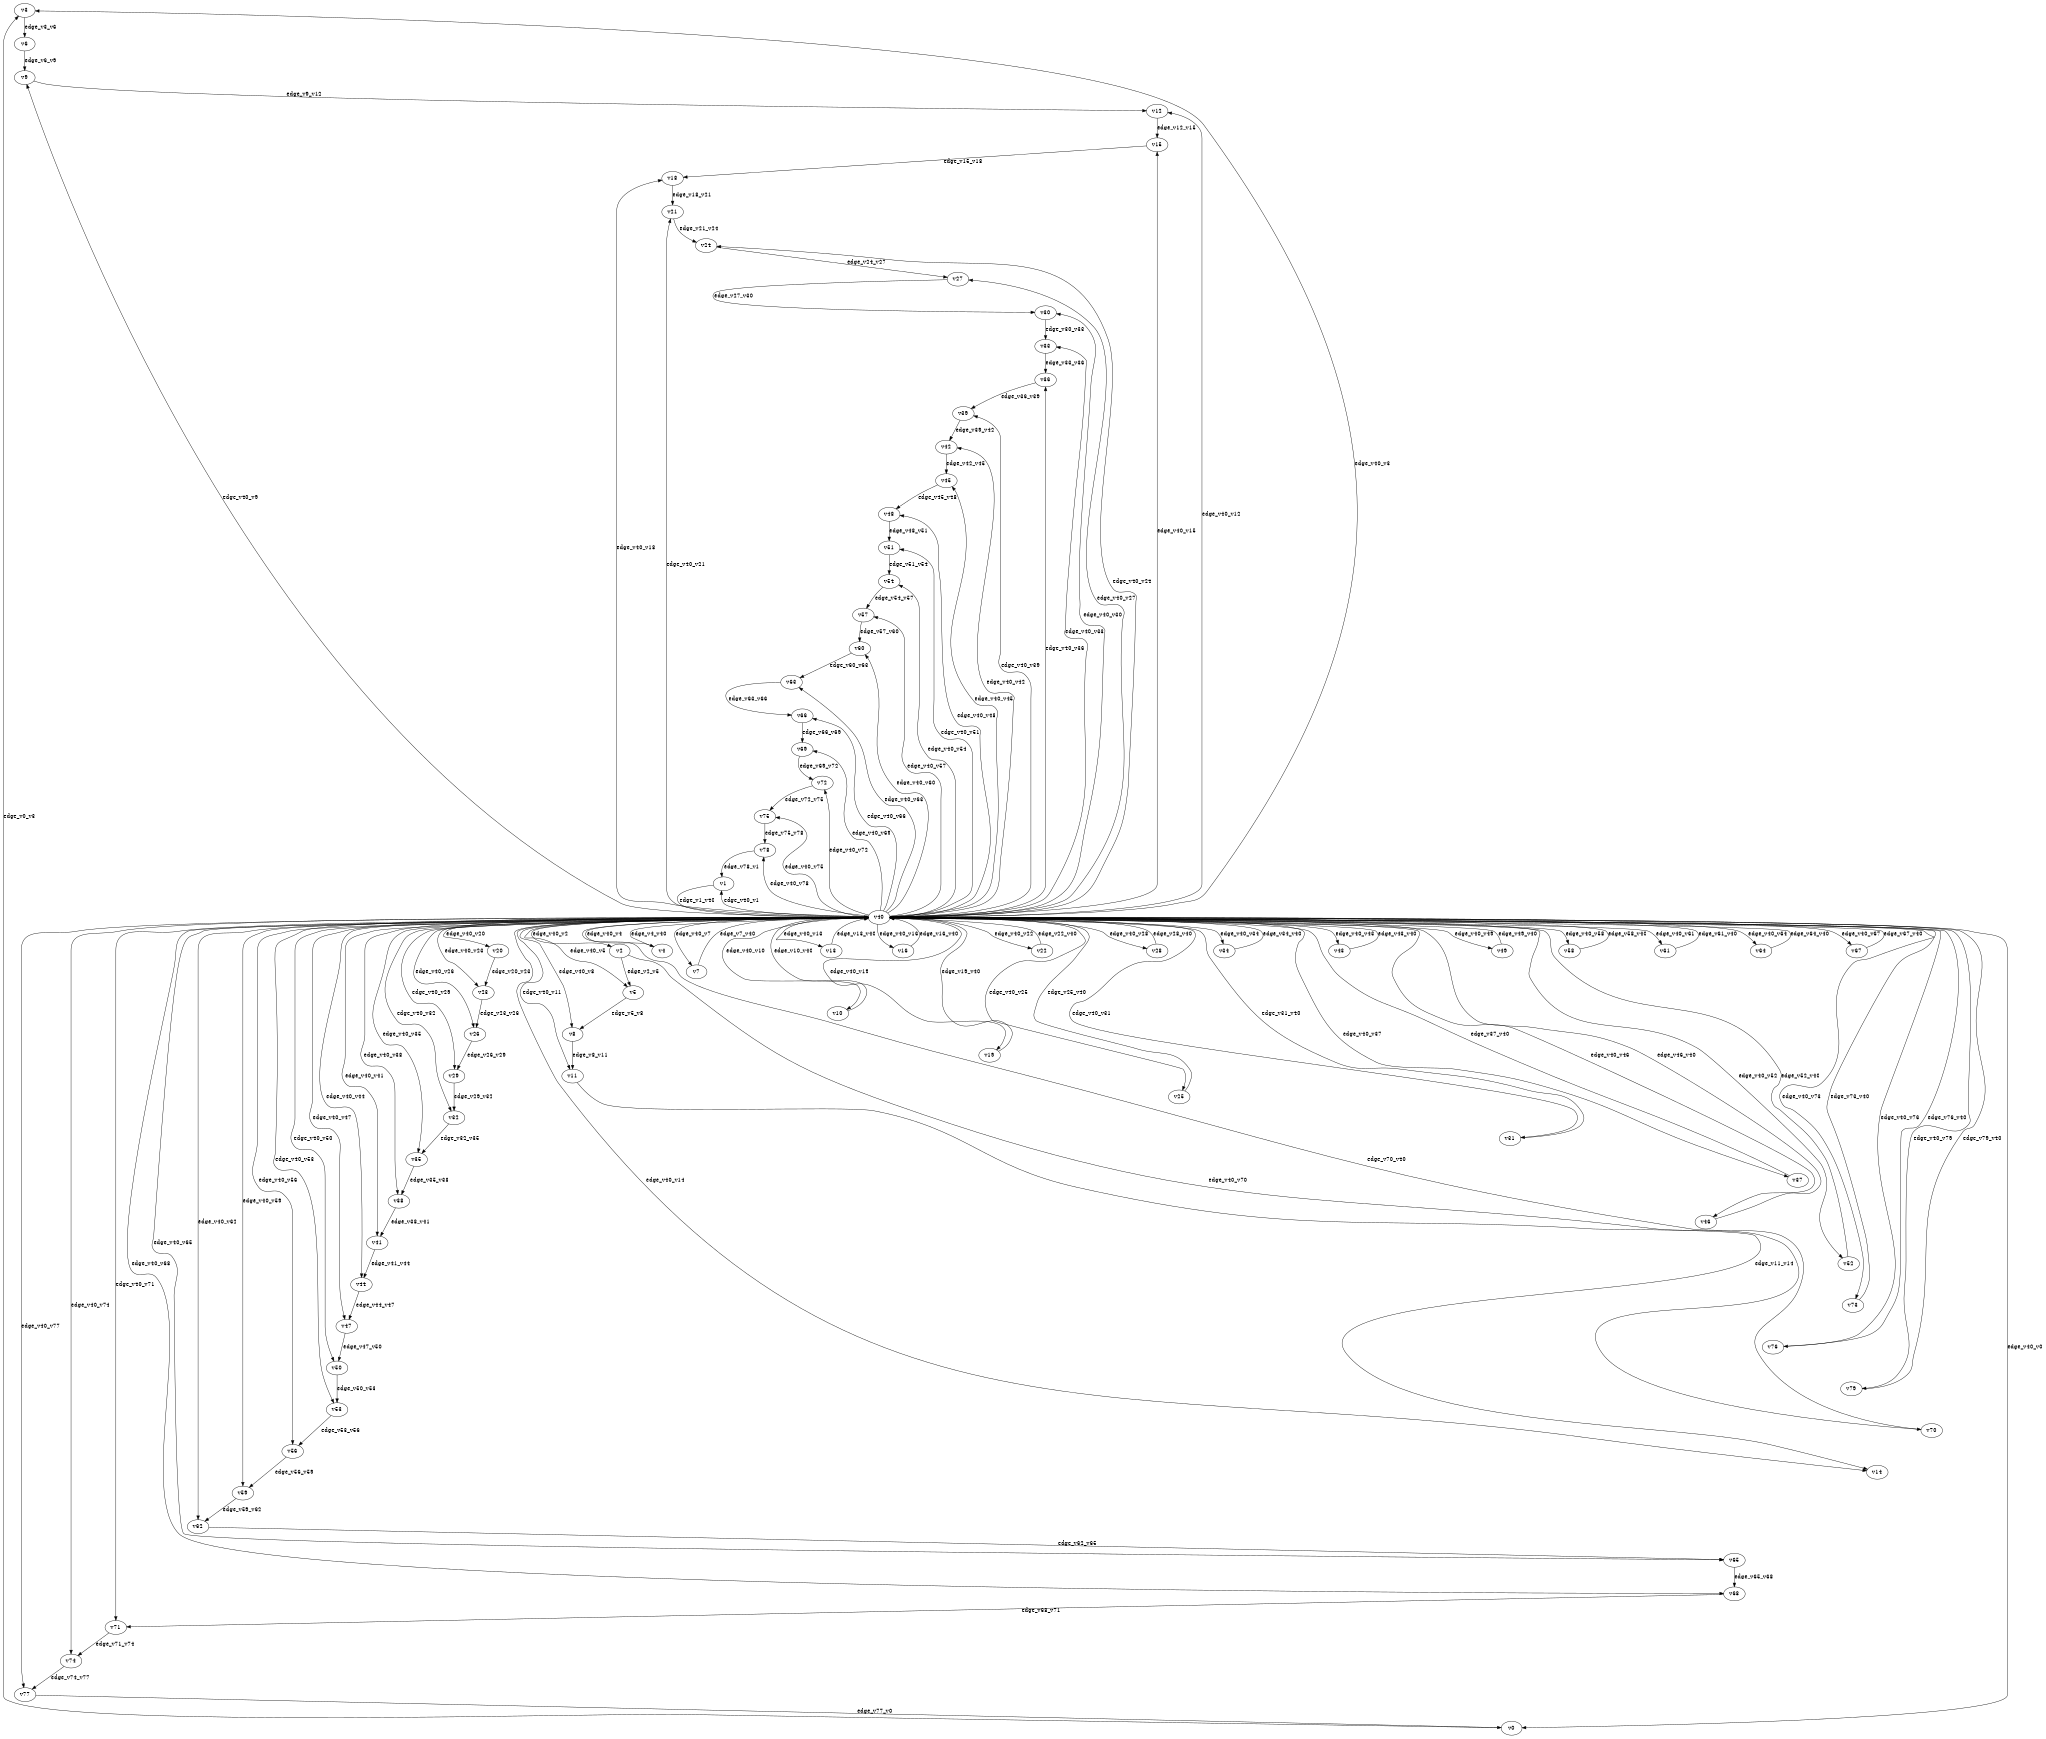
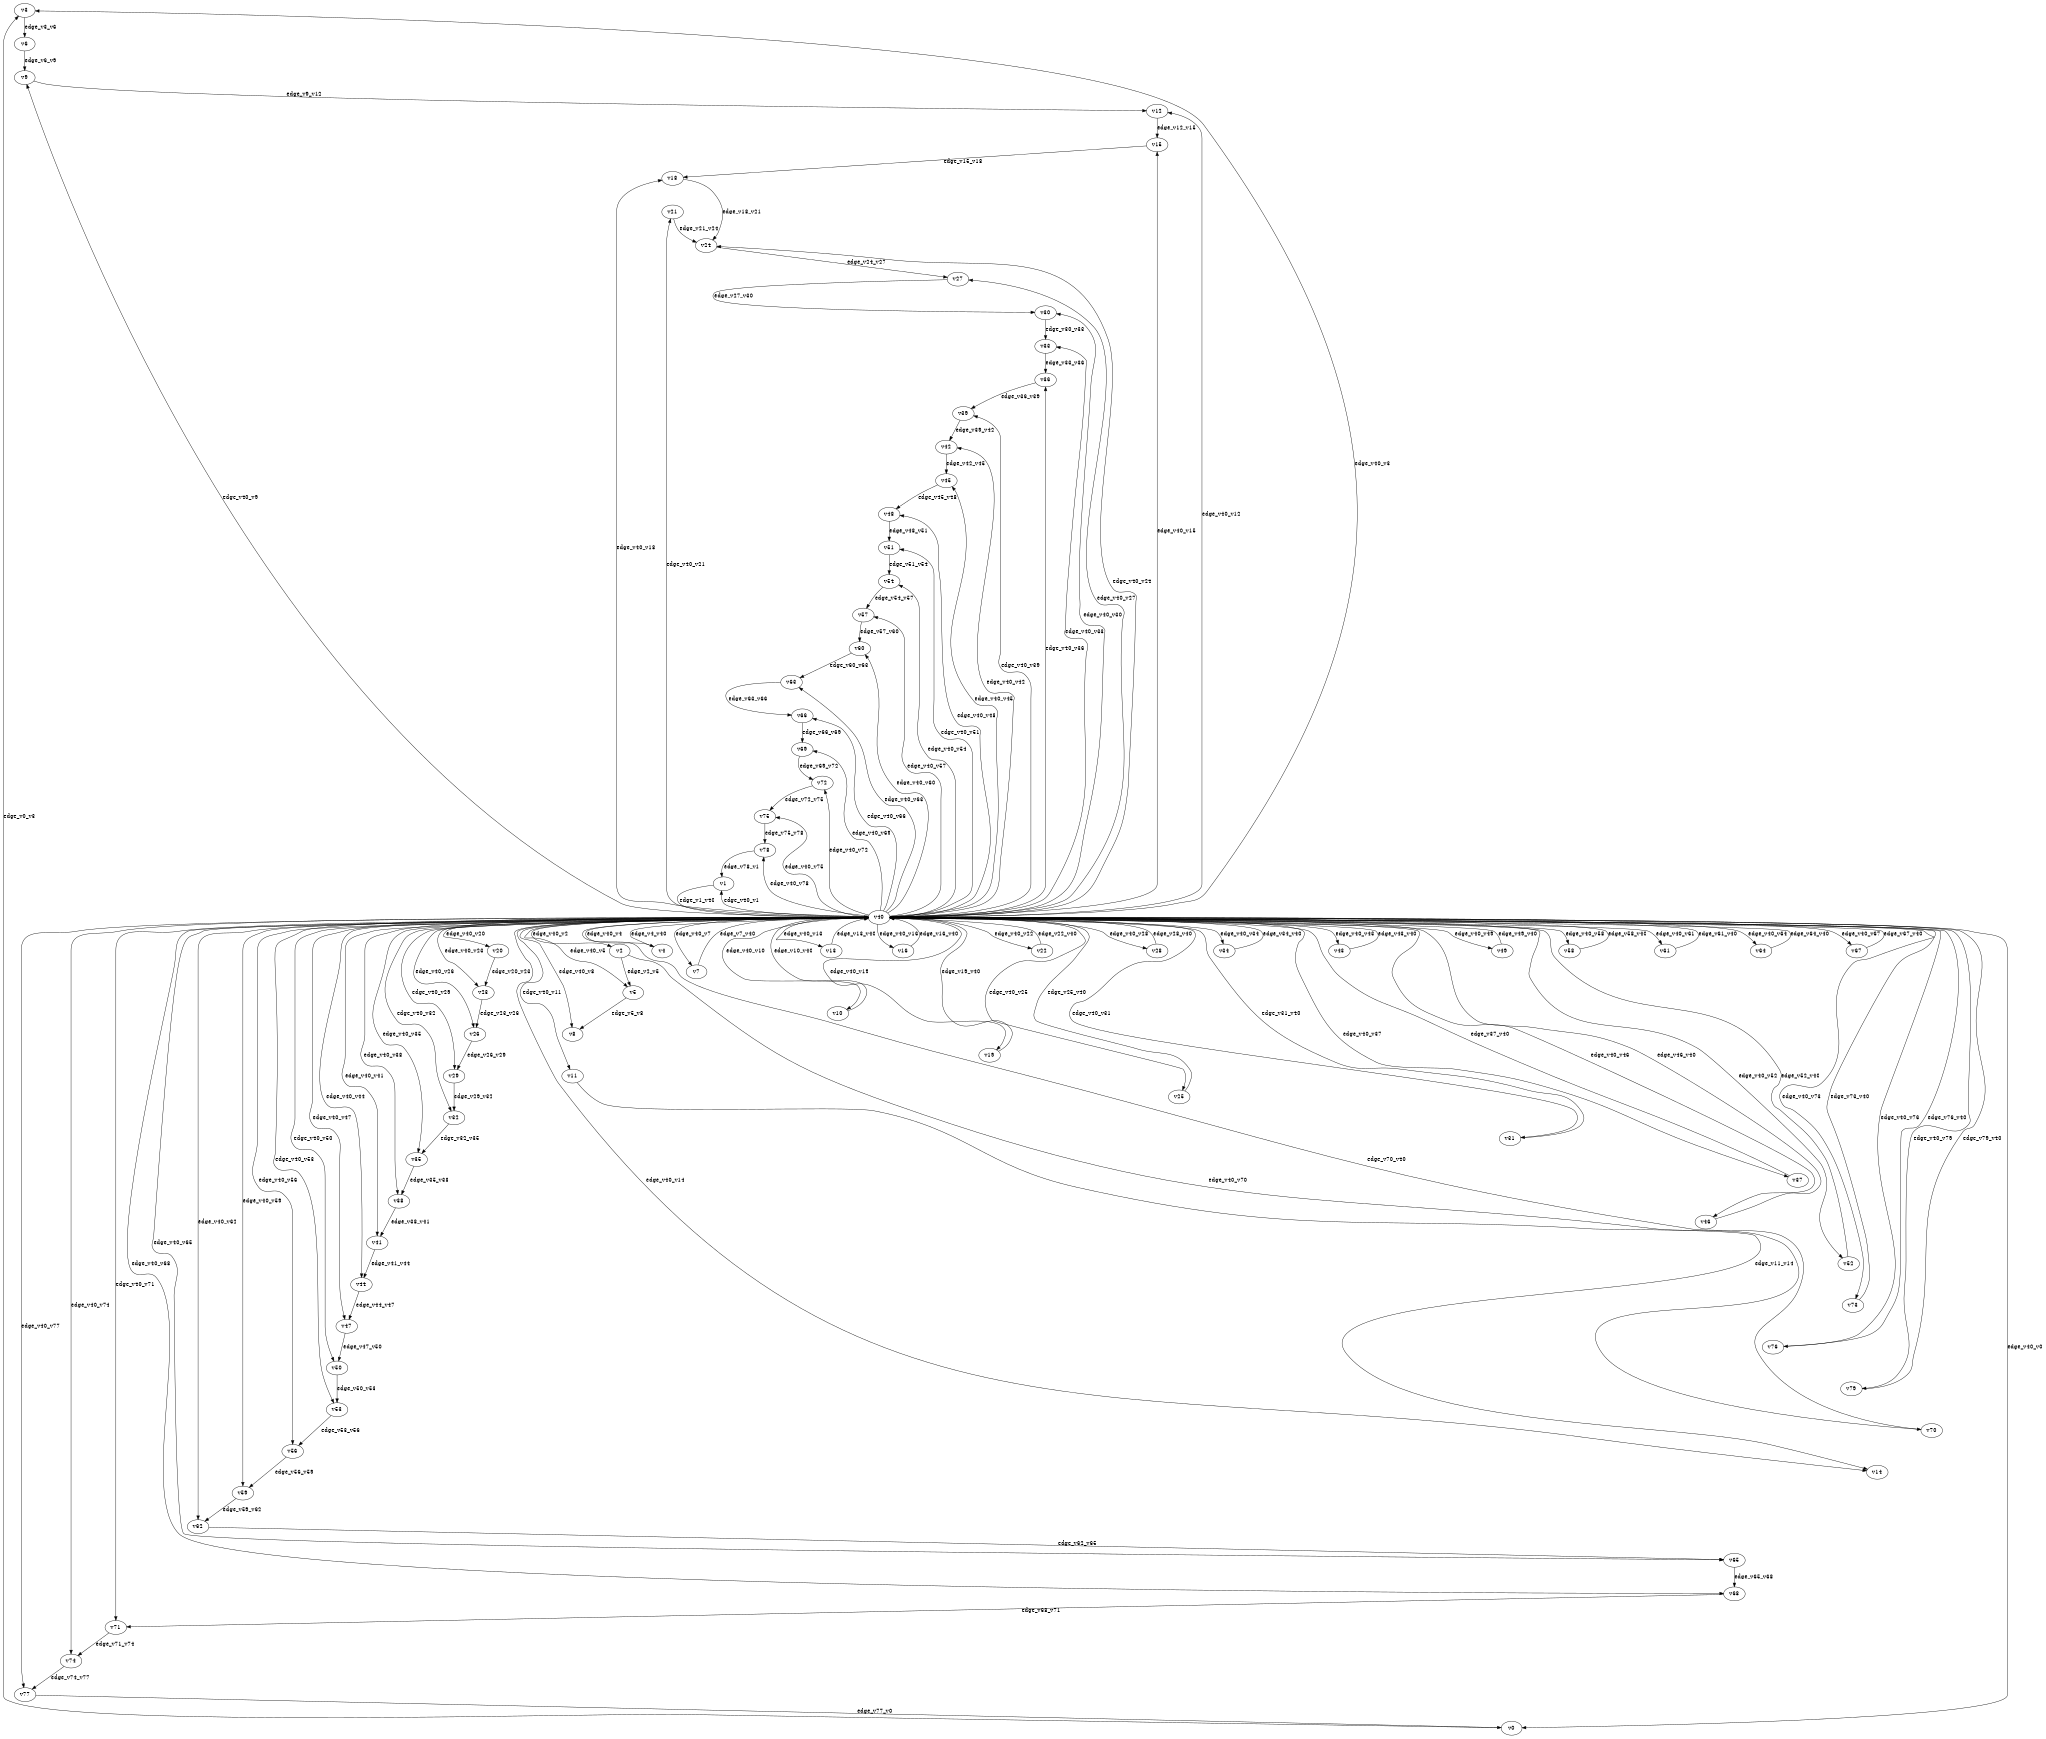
edge "v18" -> "v21": now "v18" -> "v24"
edge "v8" -> "v11": removed, label "edge_v8_v11"
